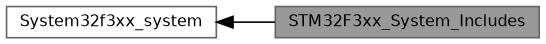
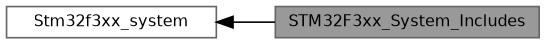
node "System32f3xx_system": label "System32f3xx_system" -> "Stm32f3xx_system"
